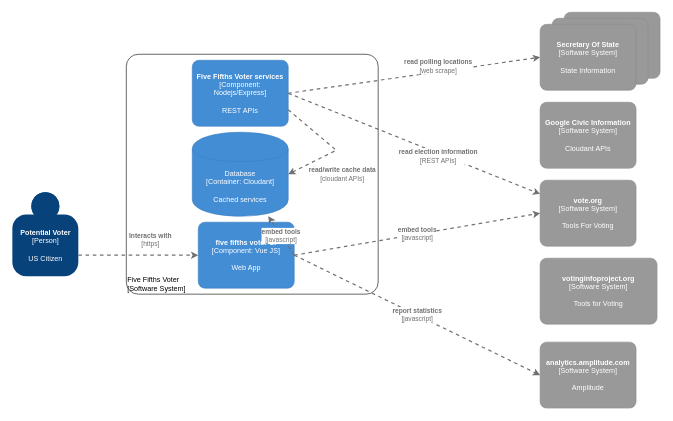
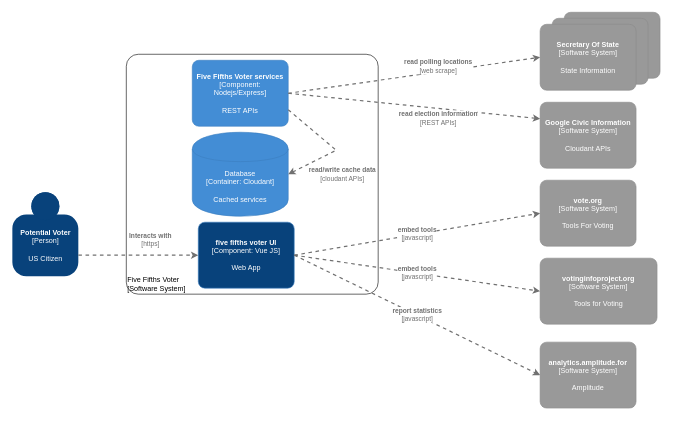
edge "Five Fifths Voter services [Component: Nodejs/Express] REST APIs" -> "vote.org [Software System] Tools For Voting": now "Five Fifths Voter services [Component: Nodejs/Express] REST APIs" -> "Google Civic Information [Software System] Cloudant APIs"
edge "five fifths voter UI [Component: Vue JS] Web App" -> "Database [Container: Cloudant] Cached services": now "five fifths voter UI [Component: Vue JS] Web App" -> "votinginfoproject.org [Software System] Tools for Voting"
node "five fifths voter UI [Component: Vue JS] Web App": fillcolor #438dd5 -> #08427b
node "analytics.amplitude.com [Software System] Amplitude": label "analytics.amplitude.com [Software System] Amplitude" -> "analytics.amplitude.for [Software System] Amplitude"
